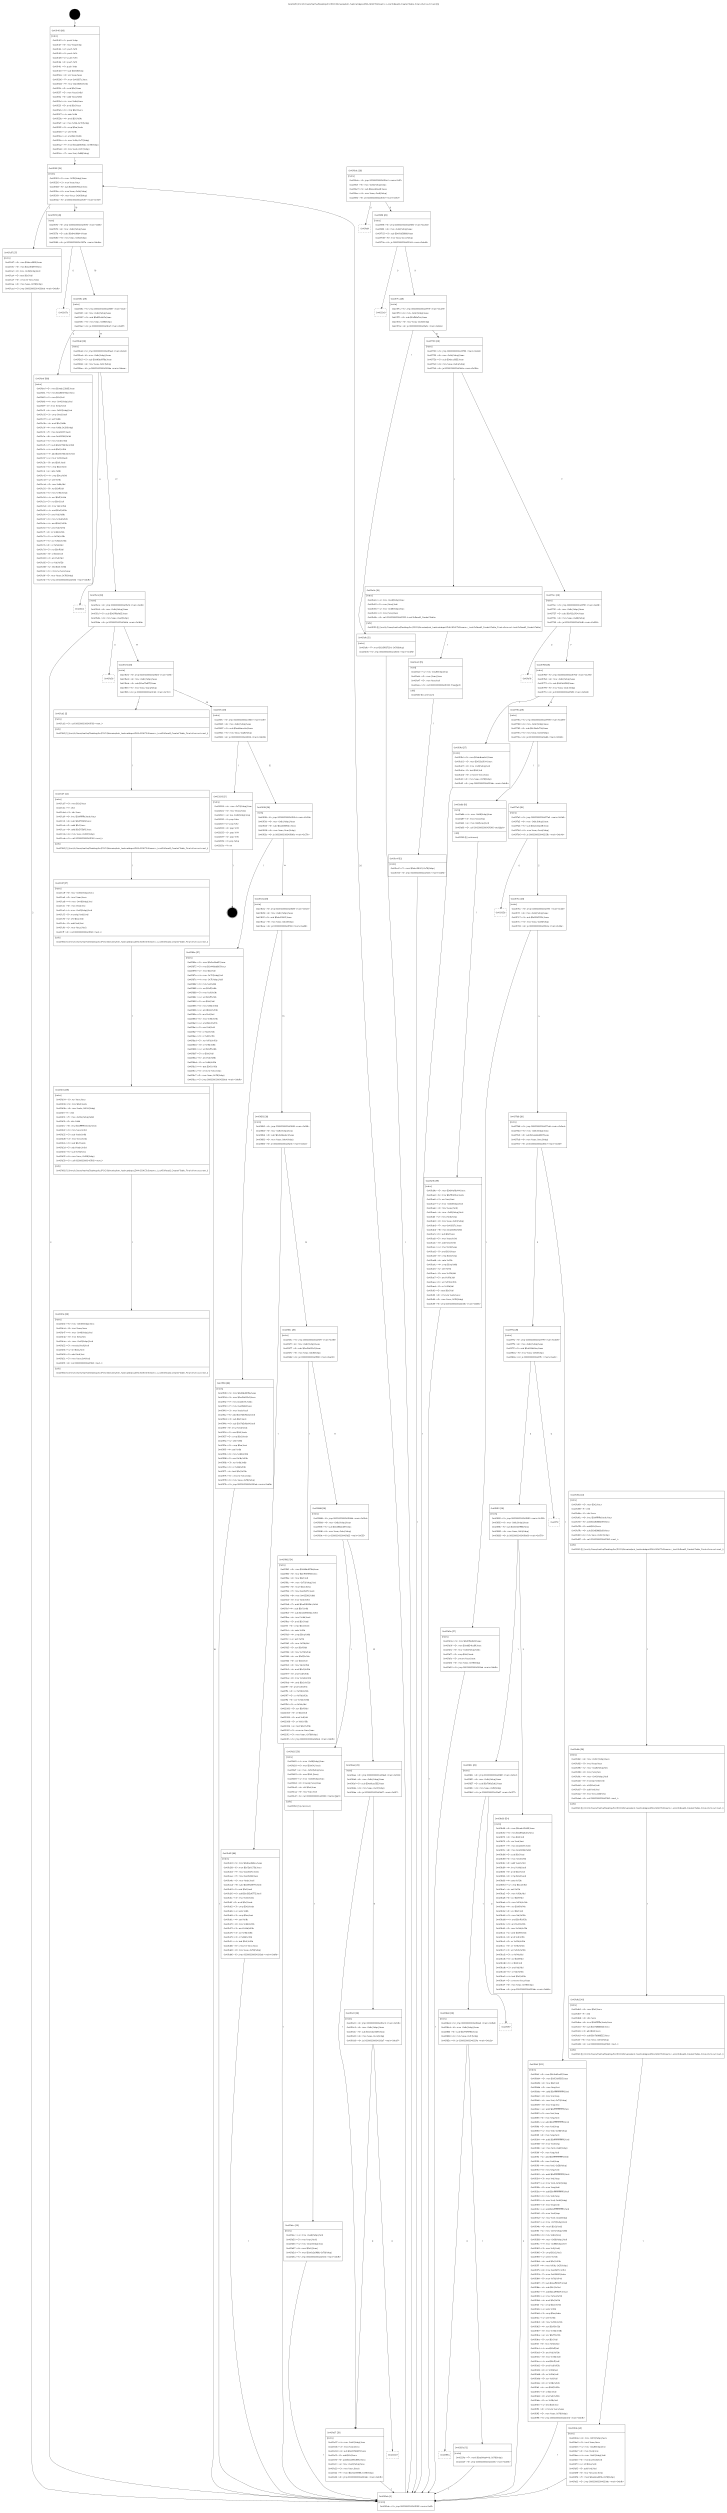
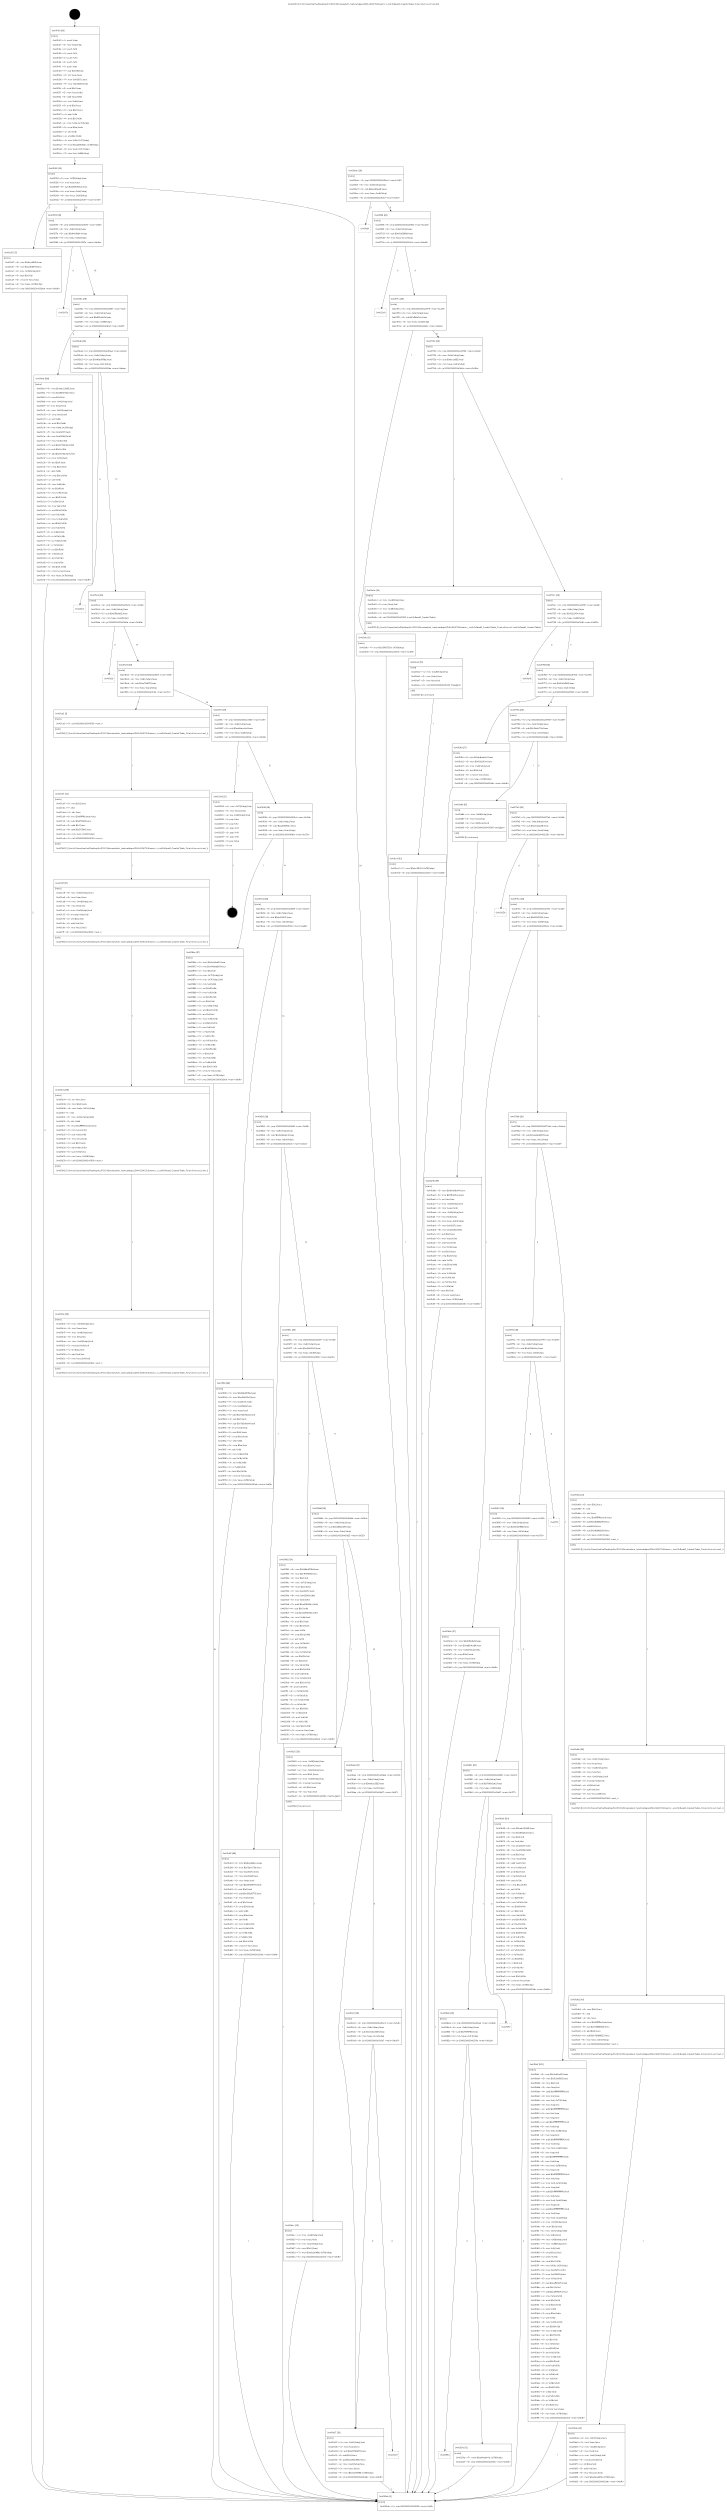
edge "0x4015c4 [28]" -> "0x4020eb [5]": now "0x401bef [168]" -> "0x4020eb [5]"
